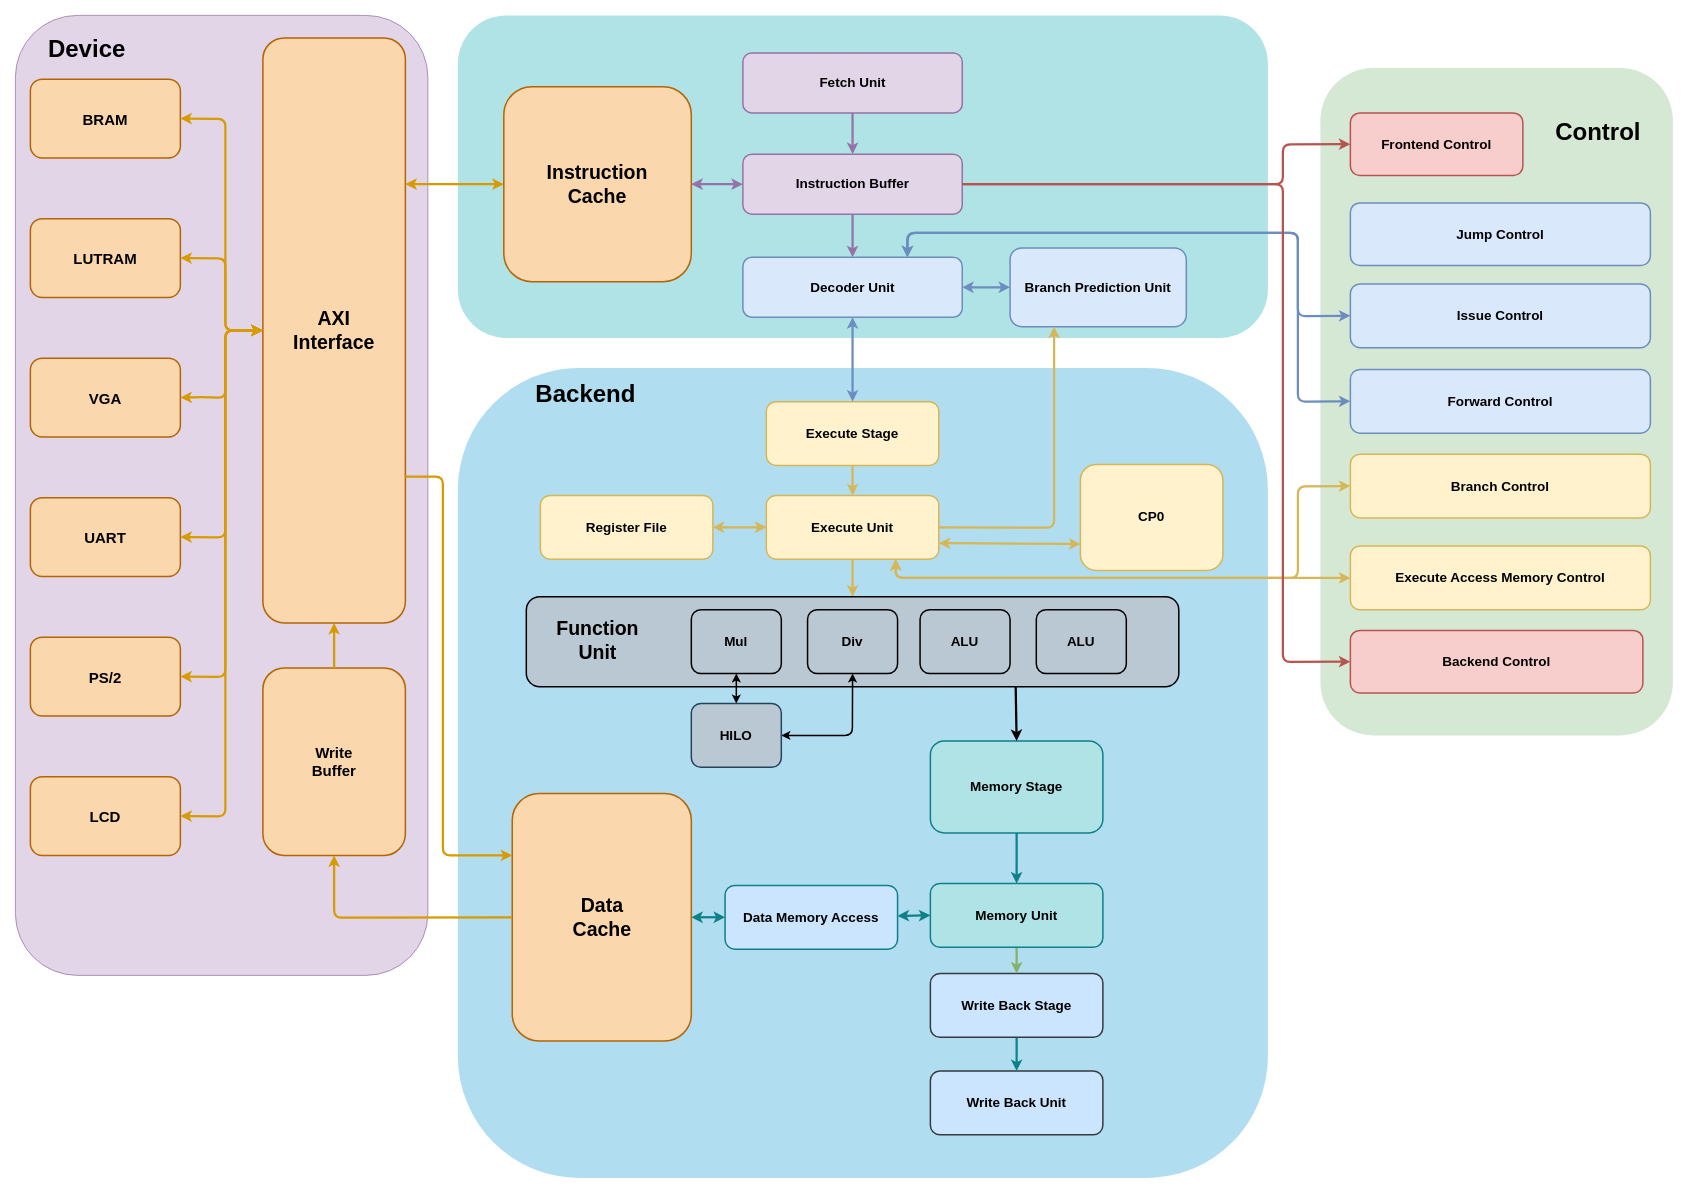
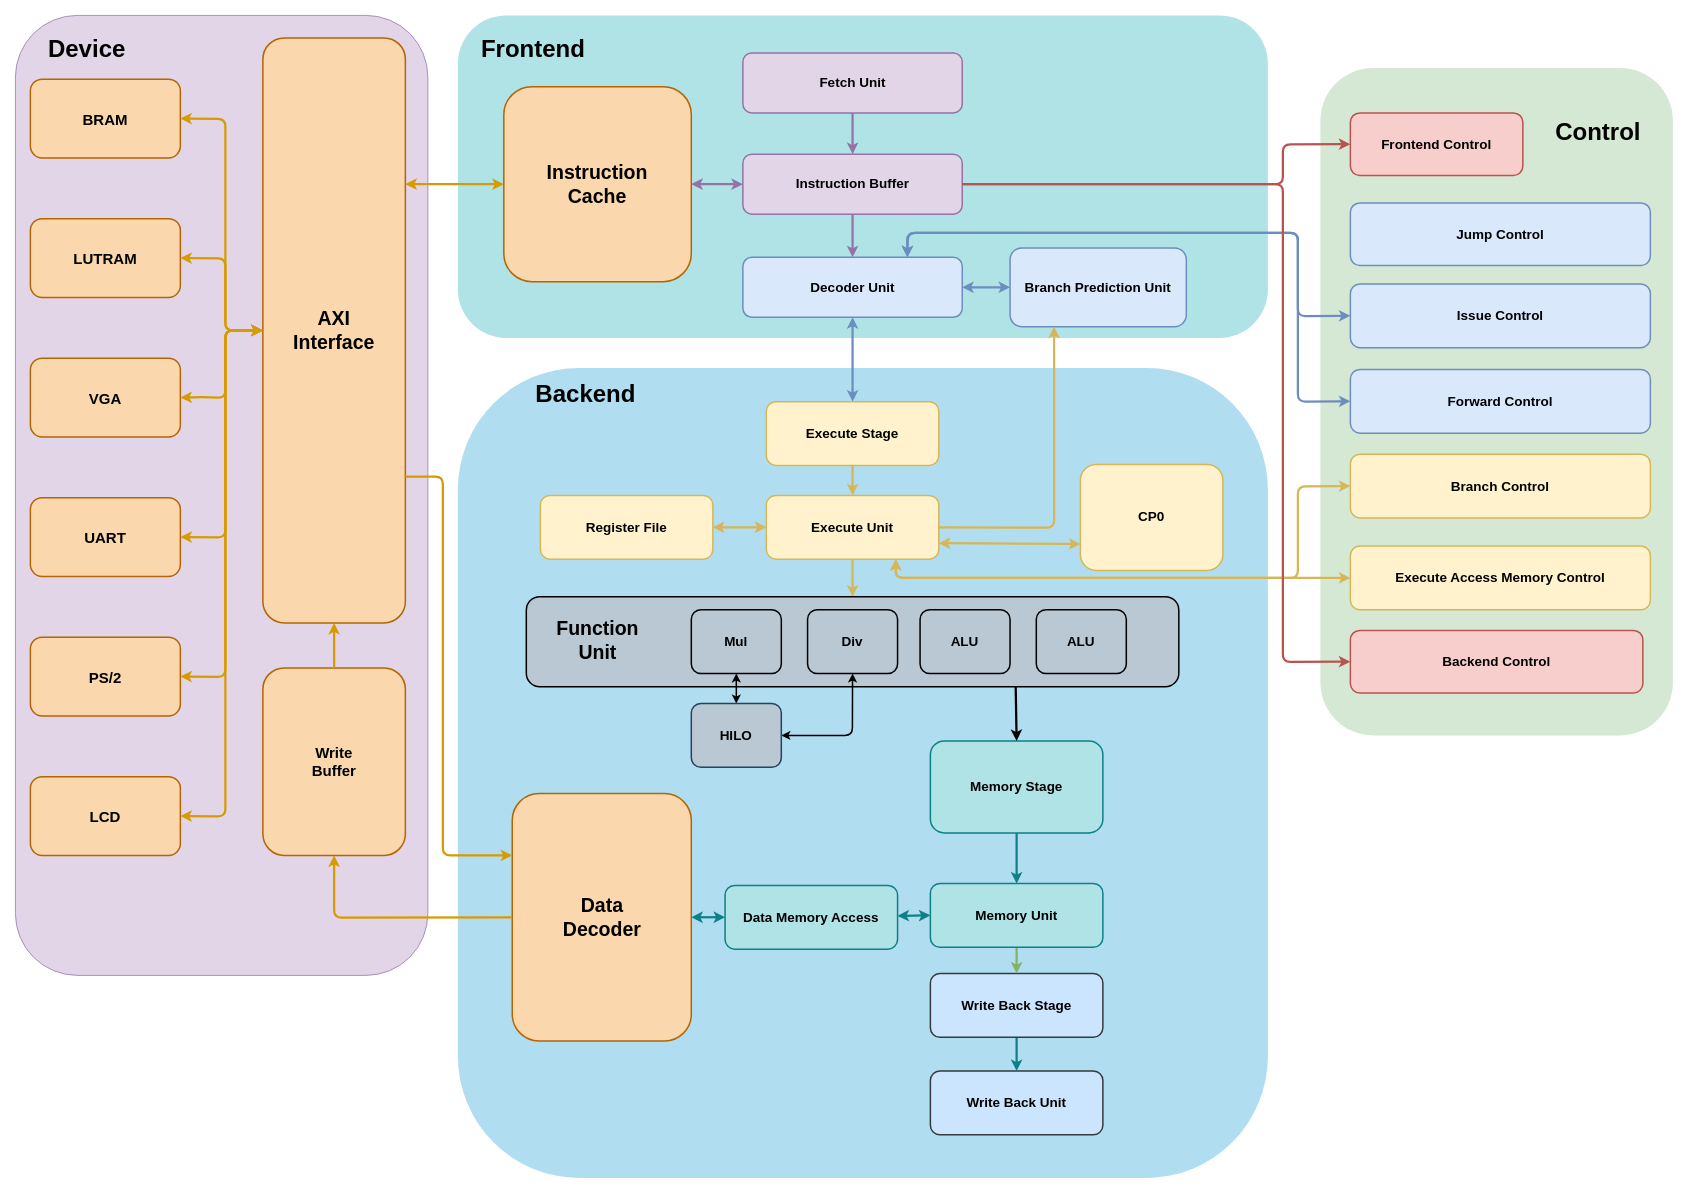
node "Frontend": added
node "Data Memory Access": fillcolor #cce5ff -> #b0e3e6
node "Data Cache": label "Data Cache" -> "Data Decoder"
